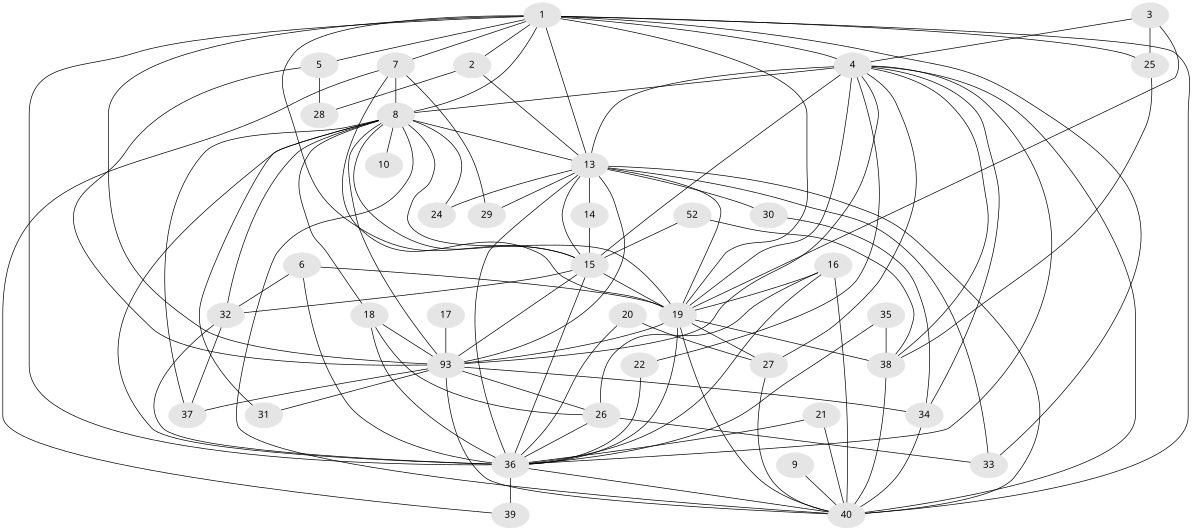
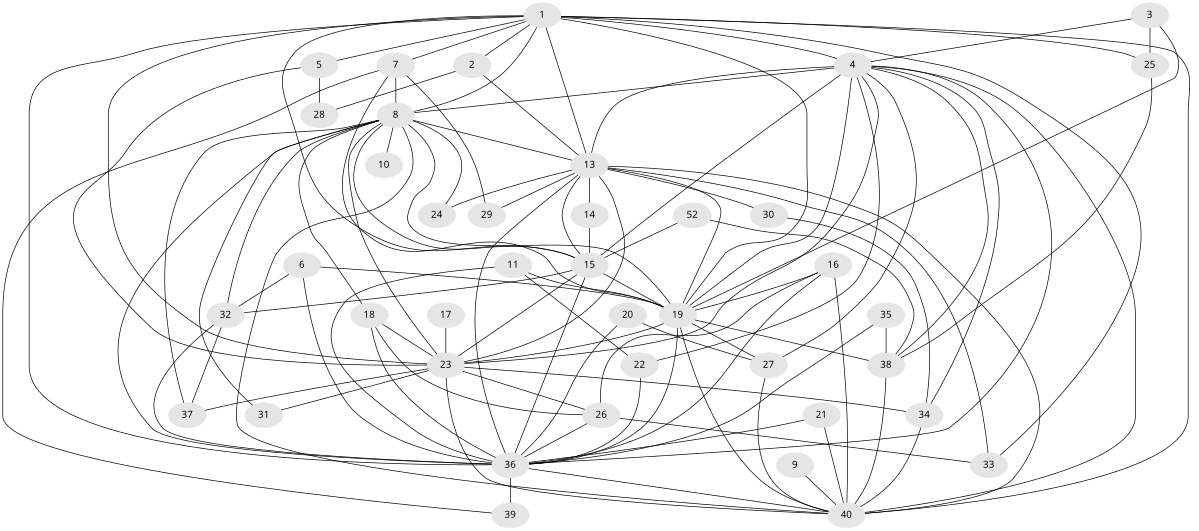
node "11": added
node "93": label "93" -> "23"
